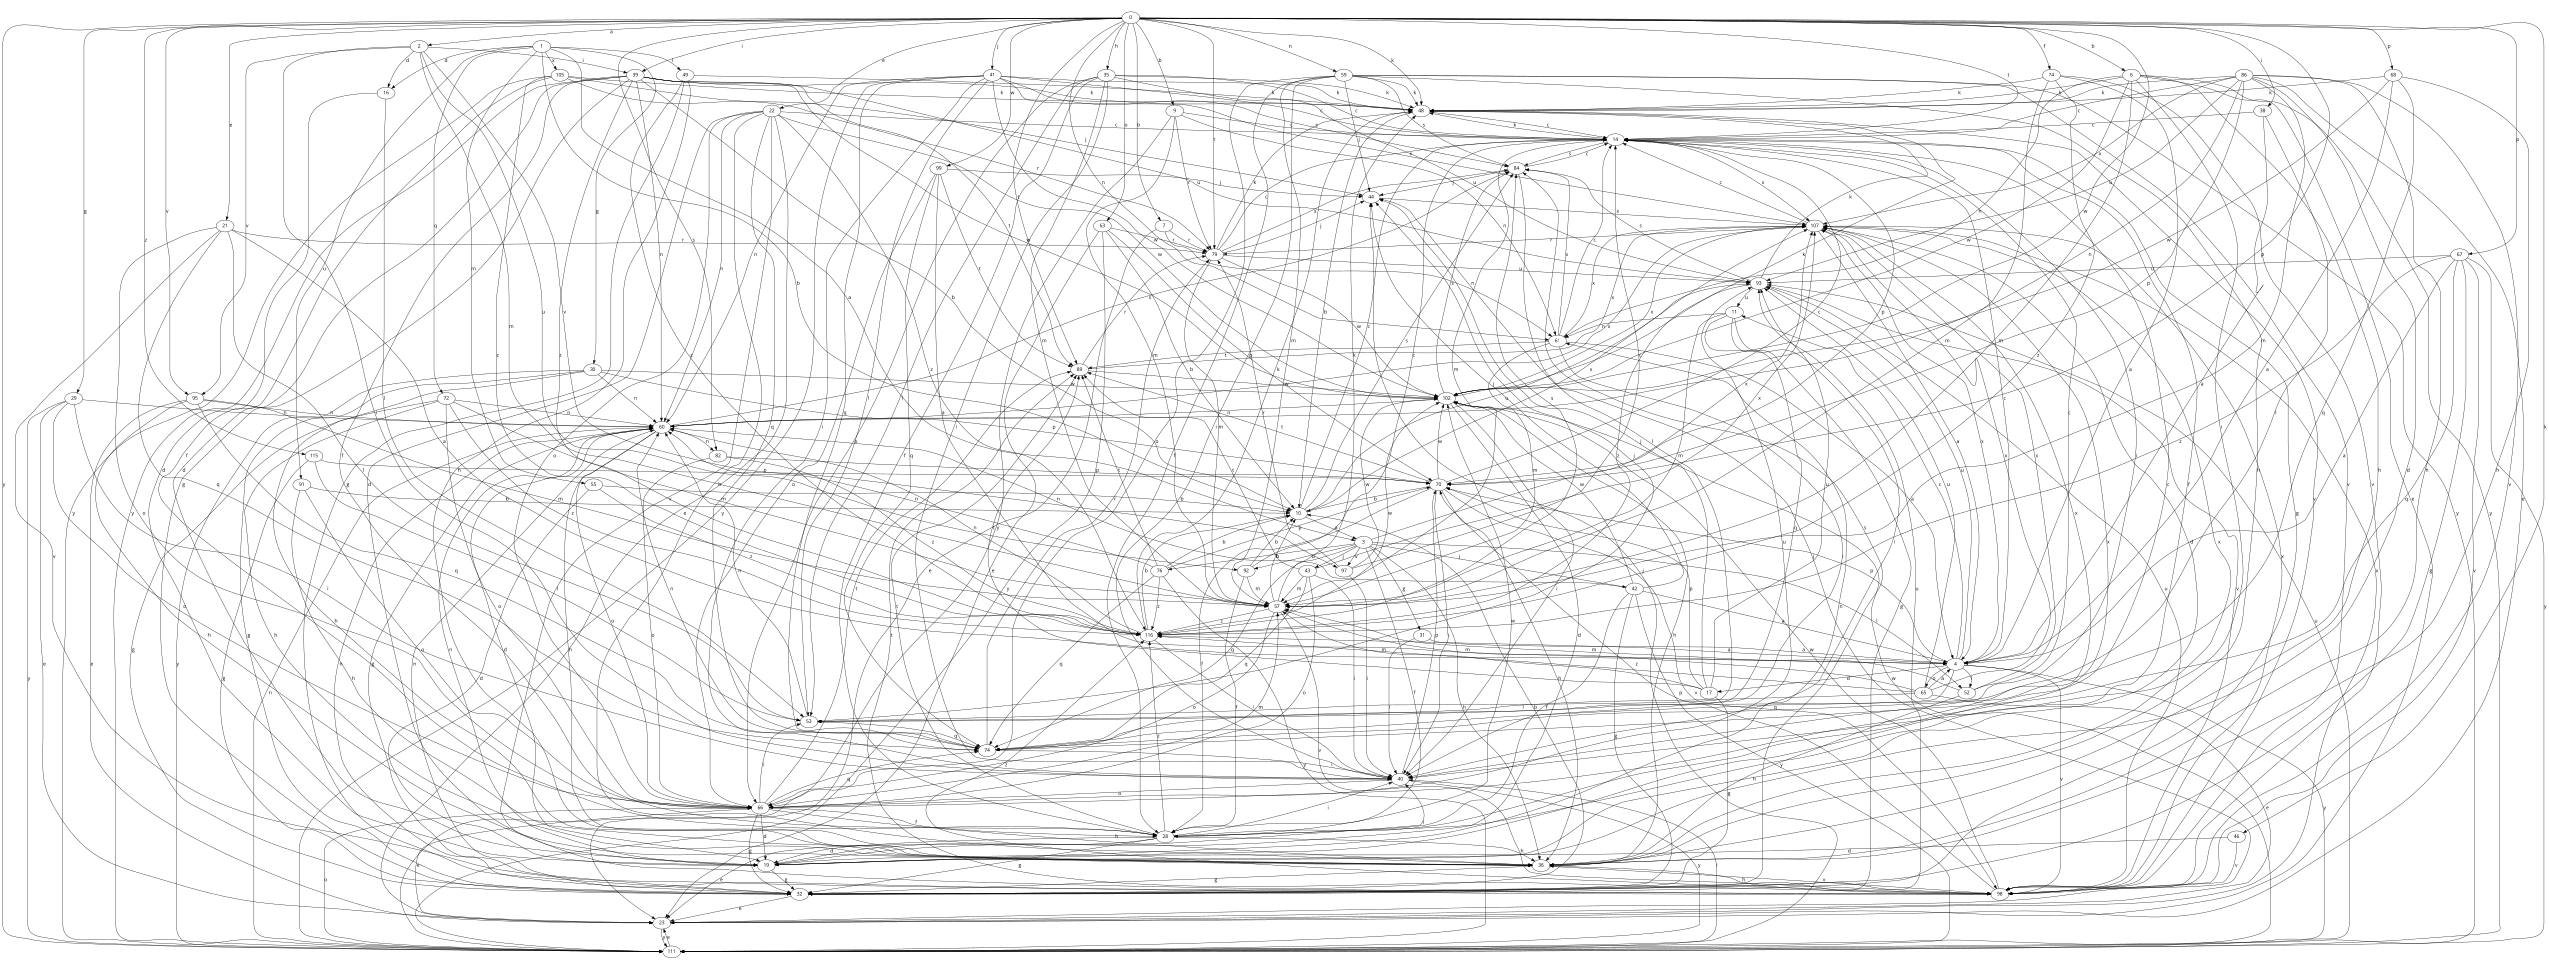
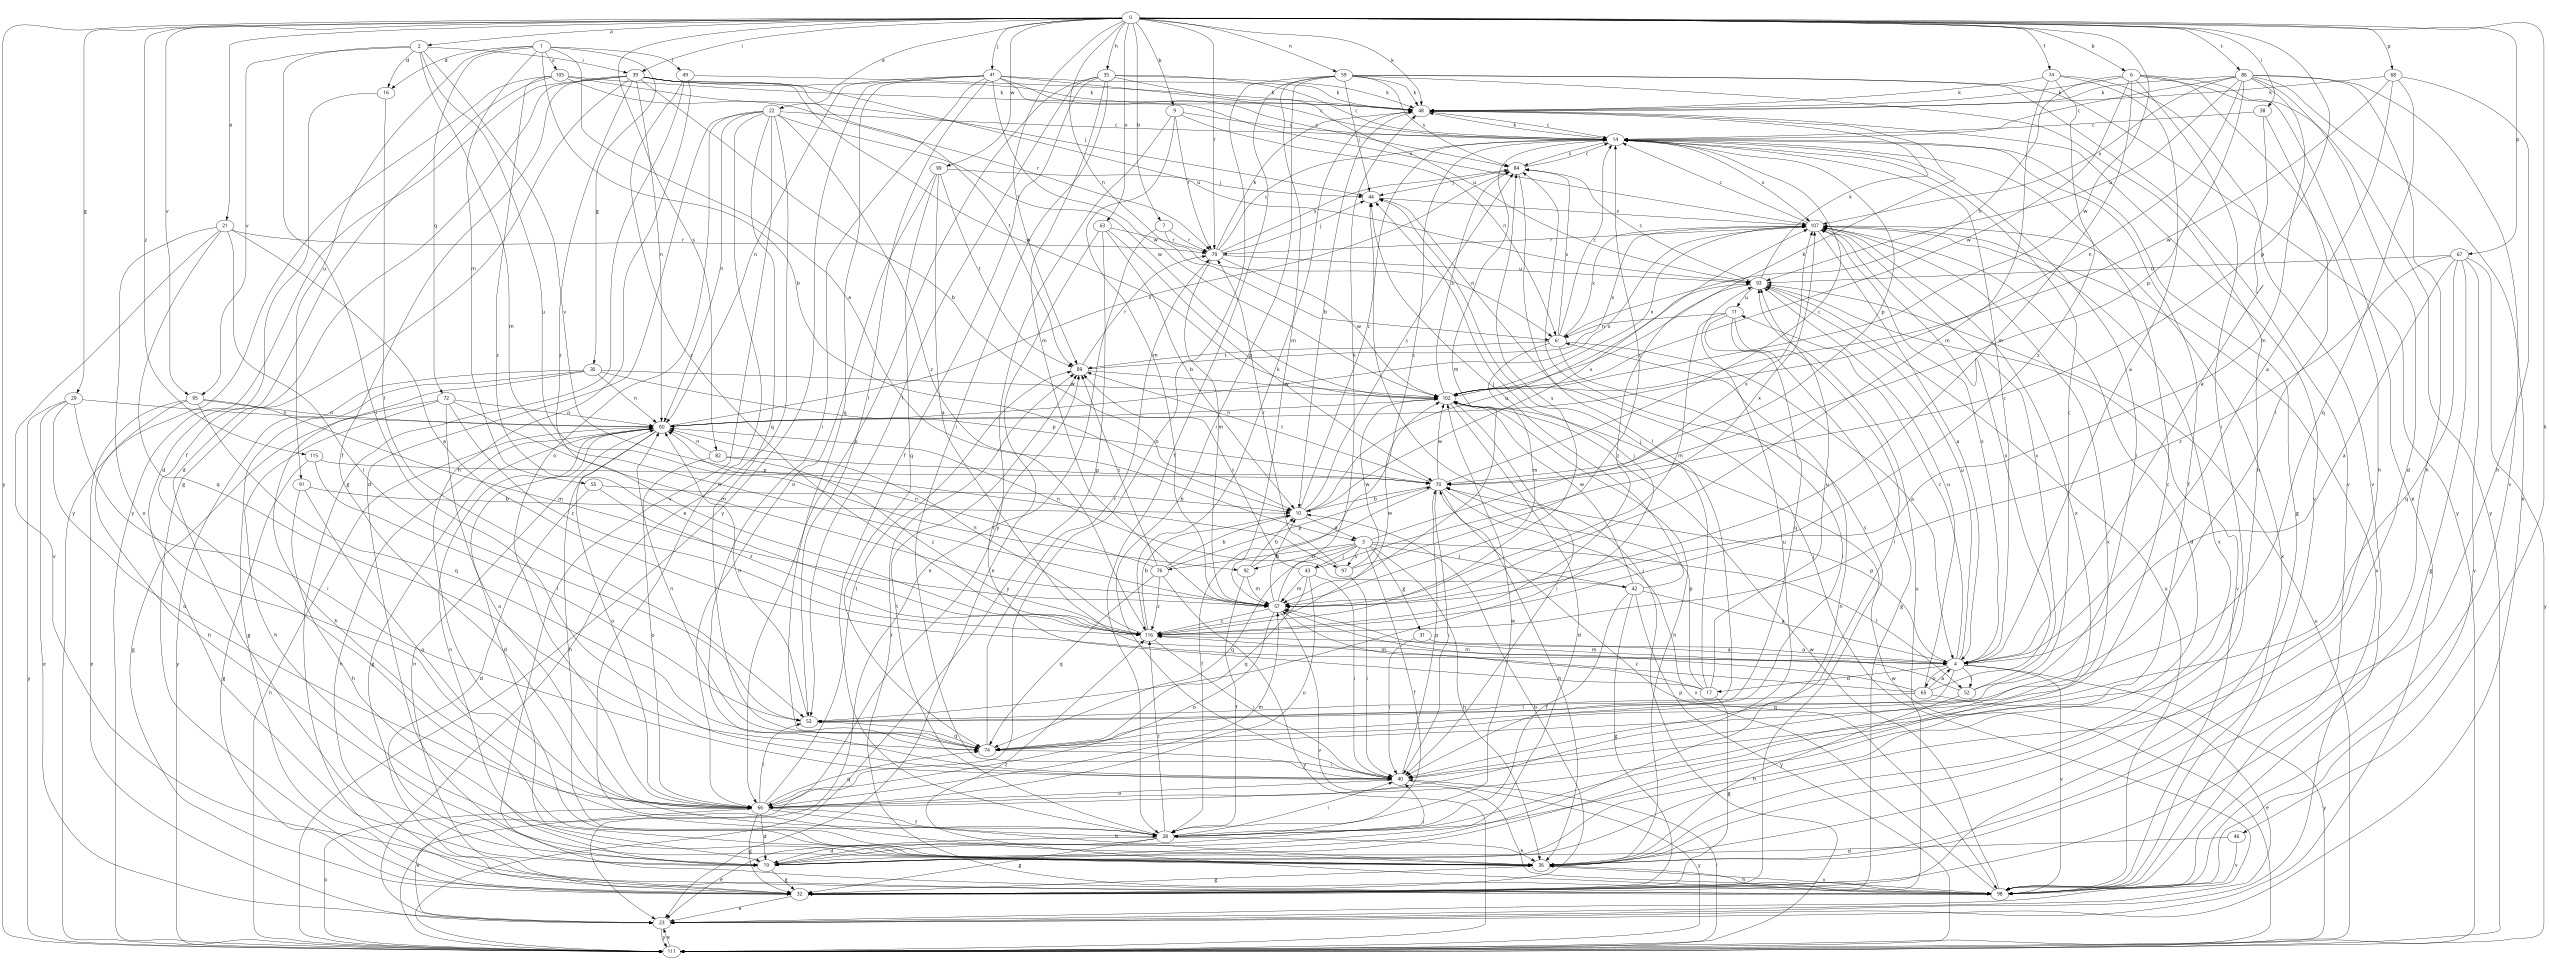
edge "0" -> "14": now "0" -> "86"
edge "60" -> "82": reversed
